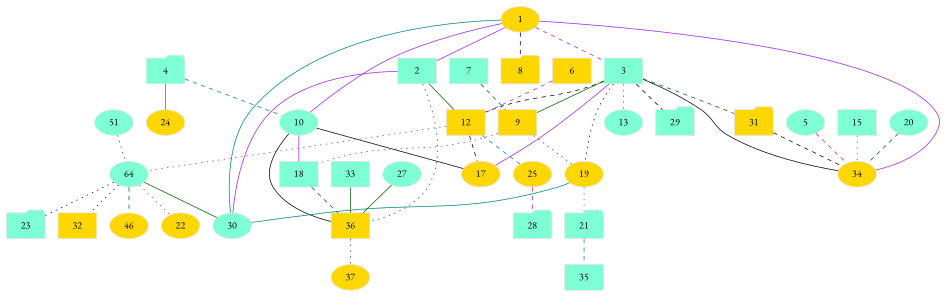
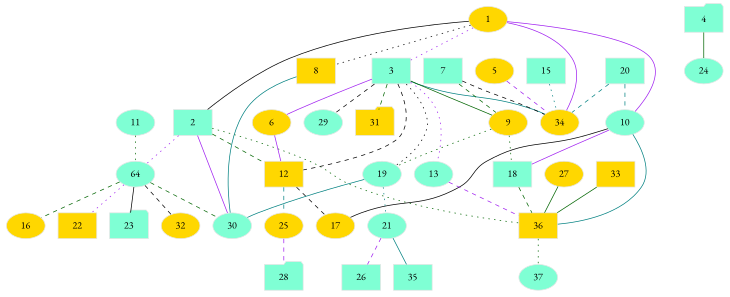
edge "1" -- "2": color purple -> black
edge "1" -- "3": style dashed -> dotted
edge "1" -- "8": style dashed -> dotted
edge "1" -- "30": now "8" -- "30"
node "8": shape folder -> box
node "6": shape box -> ellipse
edge "4" -- "24": color purple -> darkgreen
edge "4" -- "10": now "20" -- "10"
edge "2" -- "12": style solid -> dashed
edge "6" -- "12": style dashed -> solid
node "51": label "51" -> "11"
node "24": fillcolor gold -> aquamarine
node "9": shape box -> ellipse
node "29": shape folder -> ellipse
node "5": fillcolor aquamarine -> gold
node "20": shape ellipse -> box
edge "3" -- "17": now "3" -- "6"
edge "3" -- "34": color black -> teal
edge "12" -- "64": now "2" -- "64"
edge "9" -- "18": color purple -> darkgreen
edge "20" -- "34": color darkgreen -> teal
edge "31" -- "34": now "7" -- "34"
node "33": fillcolor aquamarine -> gold
node "27": fillcolor aquamarine -> gold
node "19": fillcolor gold -> aquamarine
edge "10" -- "36": color black -> teal
edge "64" -- "23": style dotted -> solid
edge "64" -- "32": style dotted -> dashed
edge "13" -- "36": added
edge "64" -- "30": style solid -> dashed
node "32": shape box -> ellipse
node "46": label "46" -> "16"
node "22": shape ellipse -> box
node "21": shape folder -> ellipse
edge "21" -- "35": style dashed -> solid
node "37": fillcolor gold -> aquamarine
node "26": added
